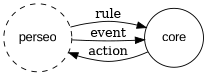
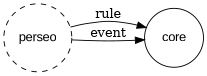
edge "core" -> "perseo": removed, label "action"
